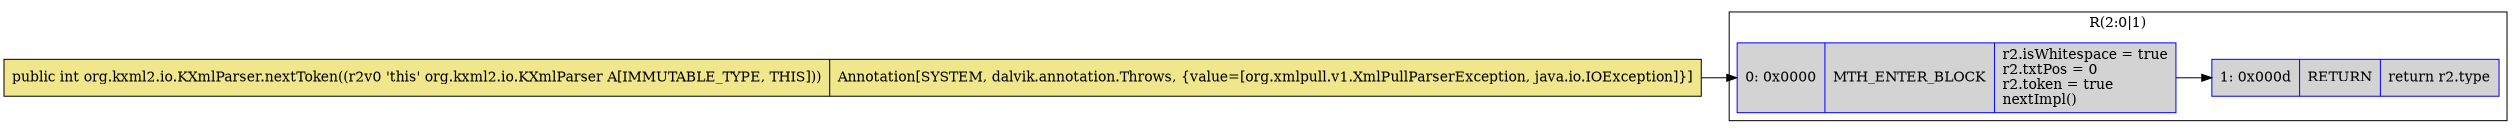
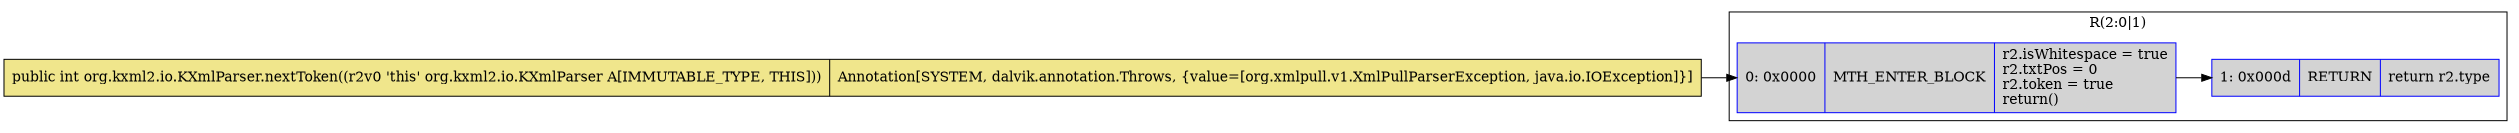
node "0: 0x0000": text "nextImpl()" -> "return()"
